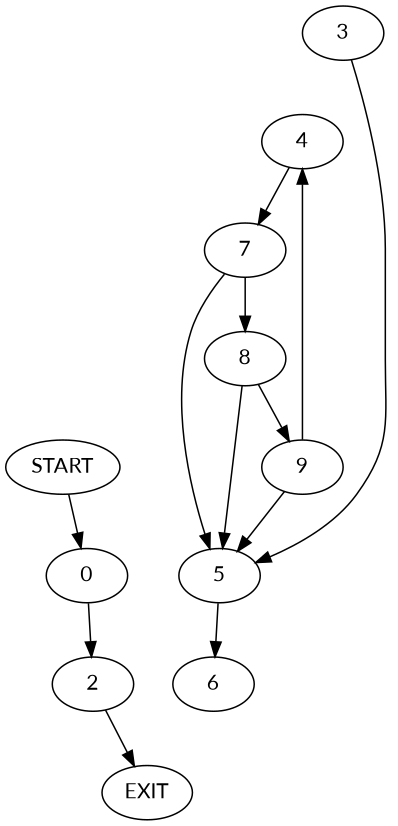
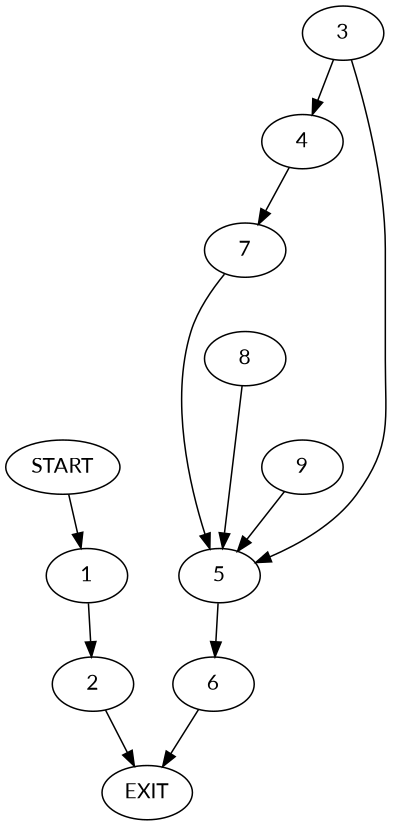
edge "7" -> "8": removed
edge "9" -> "4": now "3" -> "4"
edge "8" -> "9": removed
node "0": label "0" -> "1"
edge "6" -> "EXIT": added
